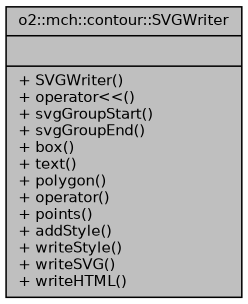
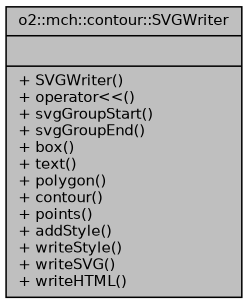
node "o2::mch::contour::SVGWriter": text "+ operator()" -> "+ contour()"
